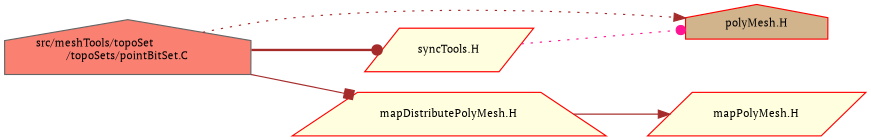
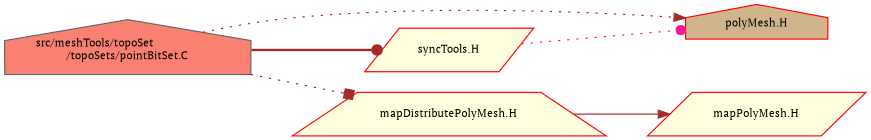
edge "src/meshTools/topoSet /topoSets/pointBitSet.C" -> "mapDistributePolyMesh.H": style solid -> dotted
